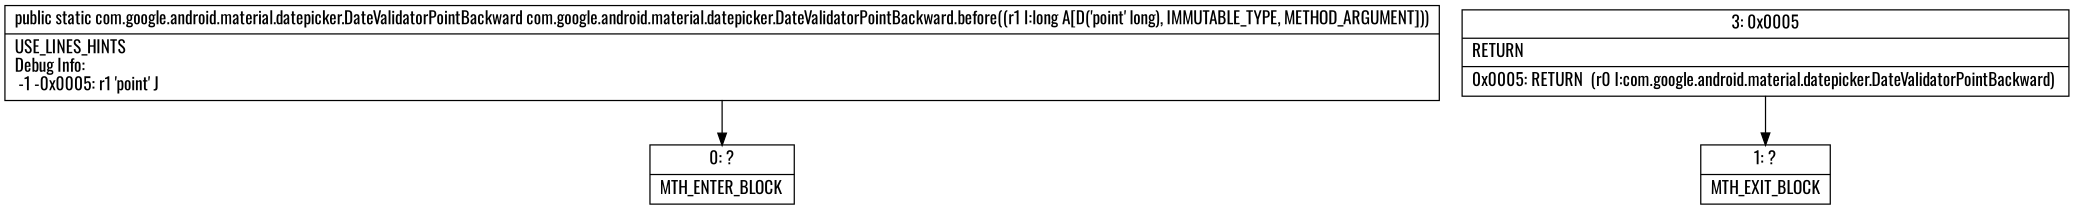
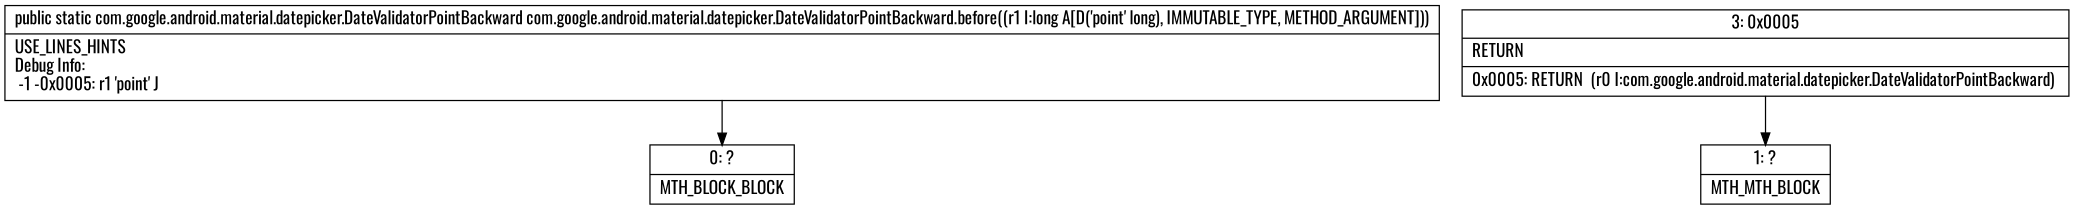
node "0: ?": text "MTH_ENTER_BLOCK" -> "MTH_BLOCK_BLOCK"
node "1: ?": text "MTH_EXIT_BLOCK" -> "MTH_MTH_BLOCK"
